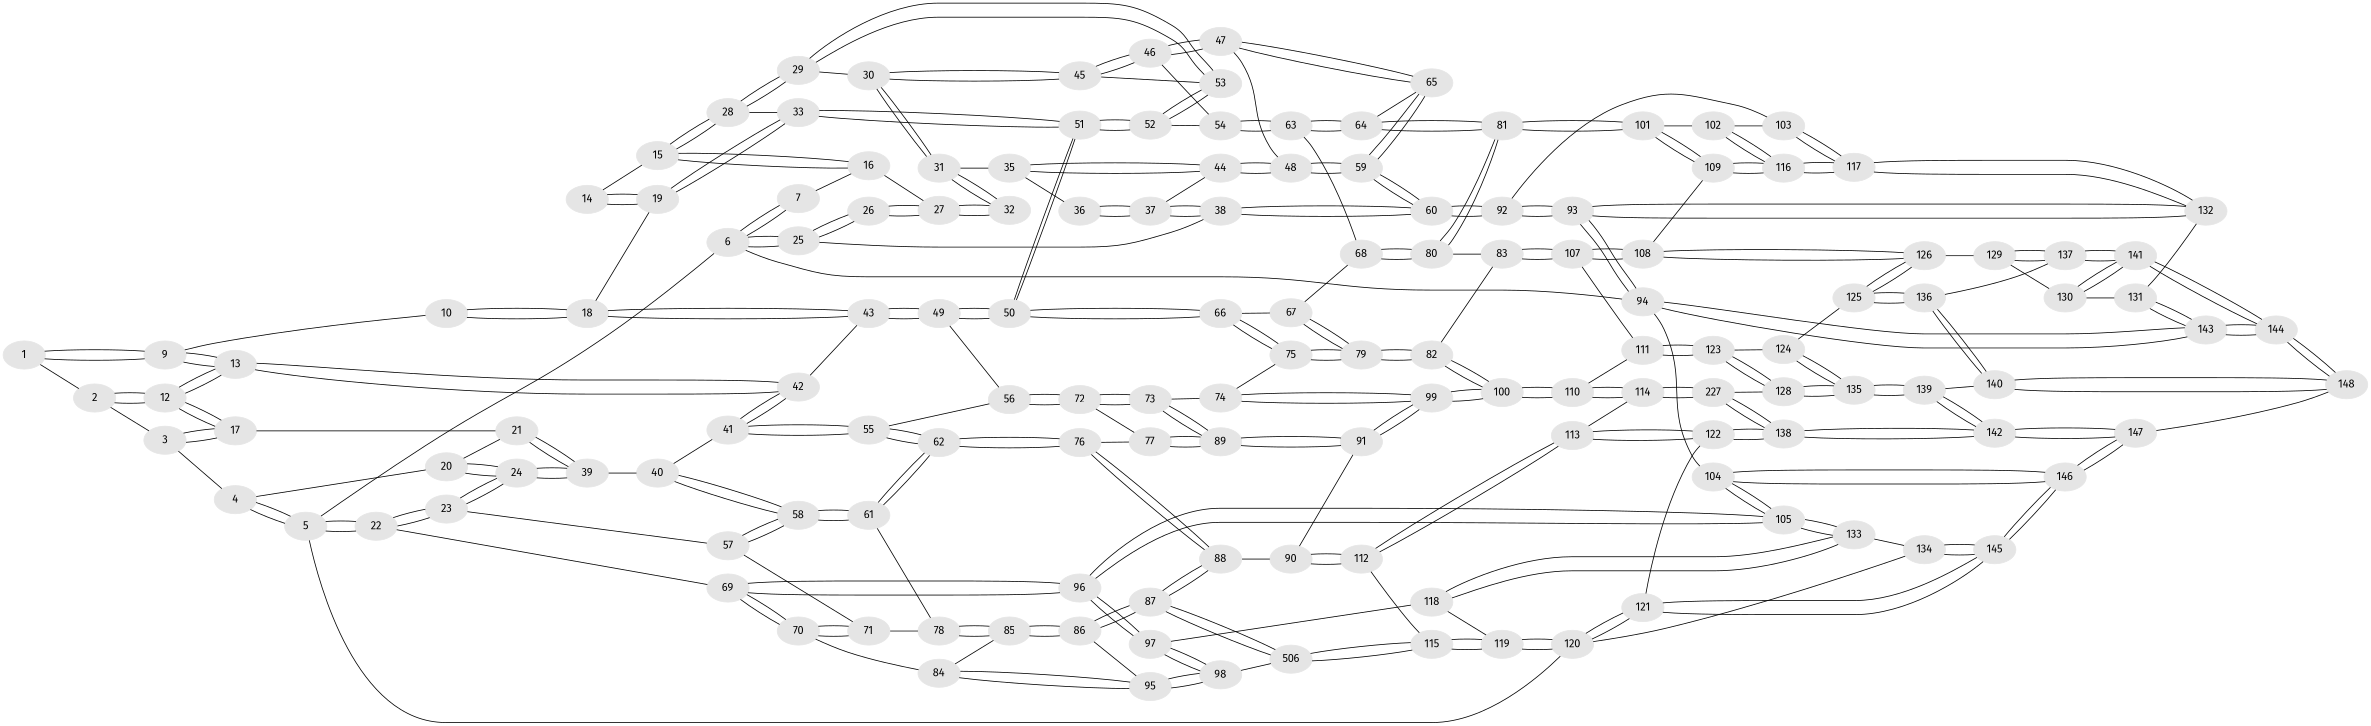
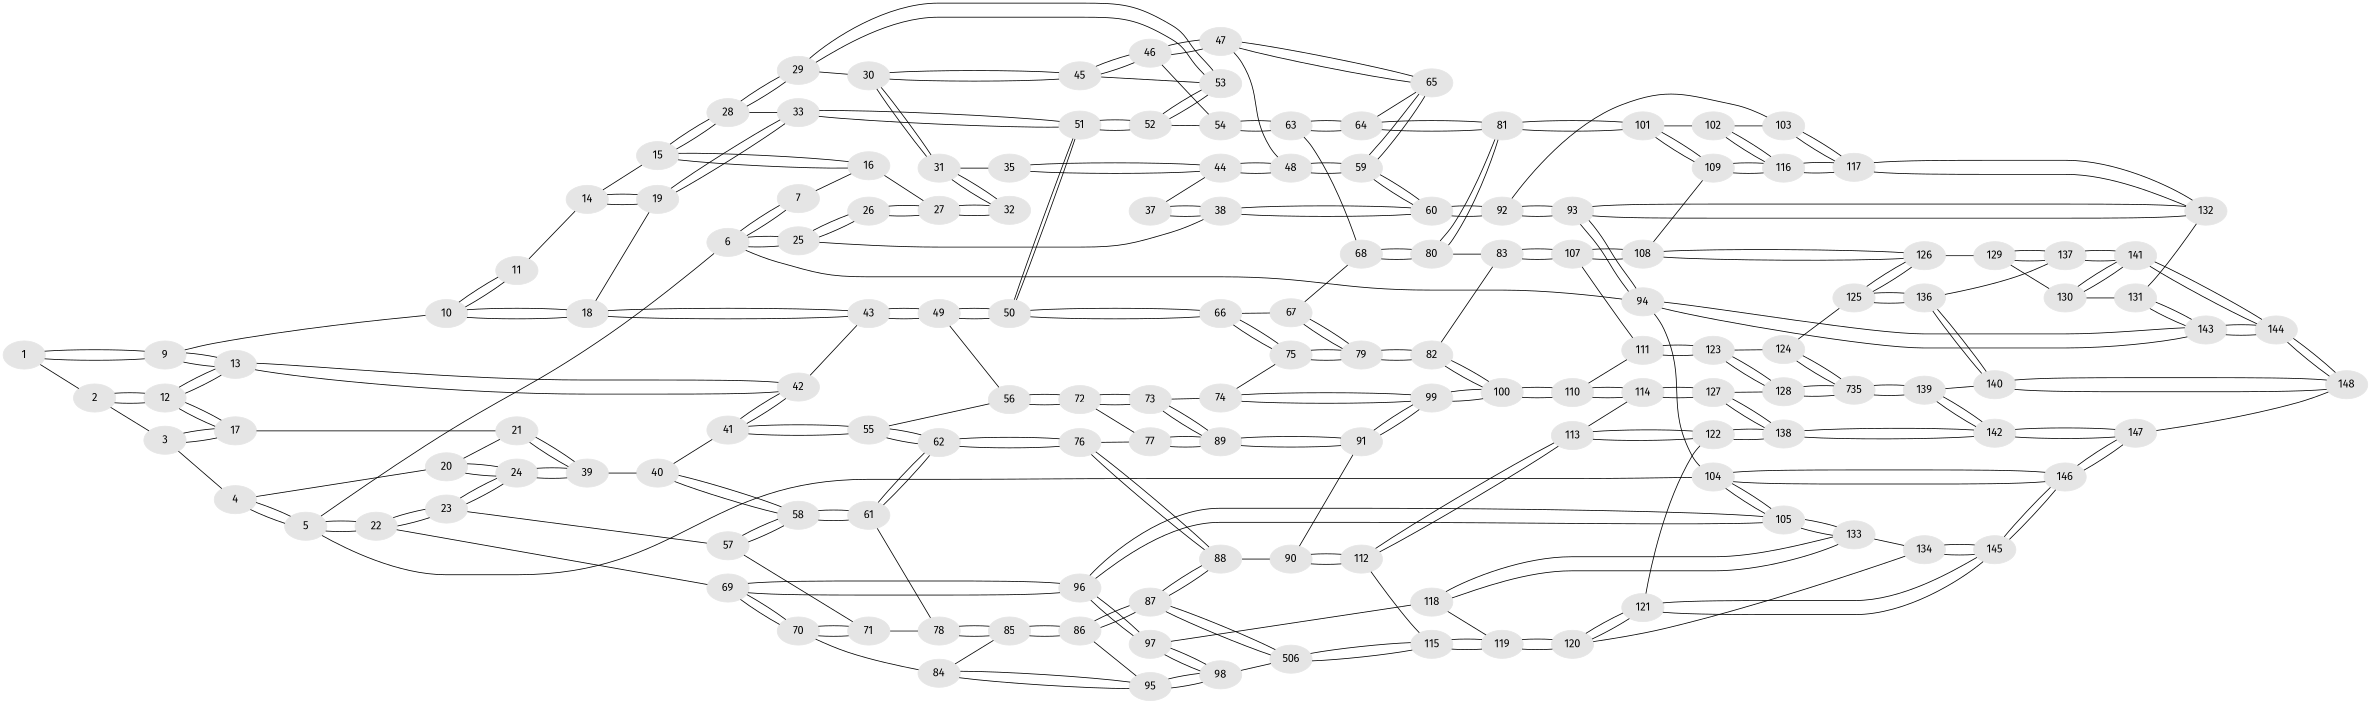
node "36": removed
node "11": added
node "135": label "135" -> "735"
node "227": label "227" -> "127"
edge "5" -- "120": now "5" -- "104"
